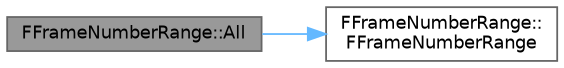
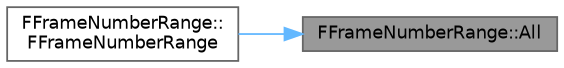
edge "FFrameNumberRange::All" -> "FFrameNumberRange:: FFrameNumberRange": reversed
